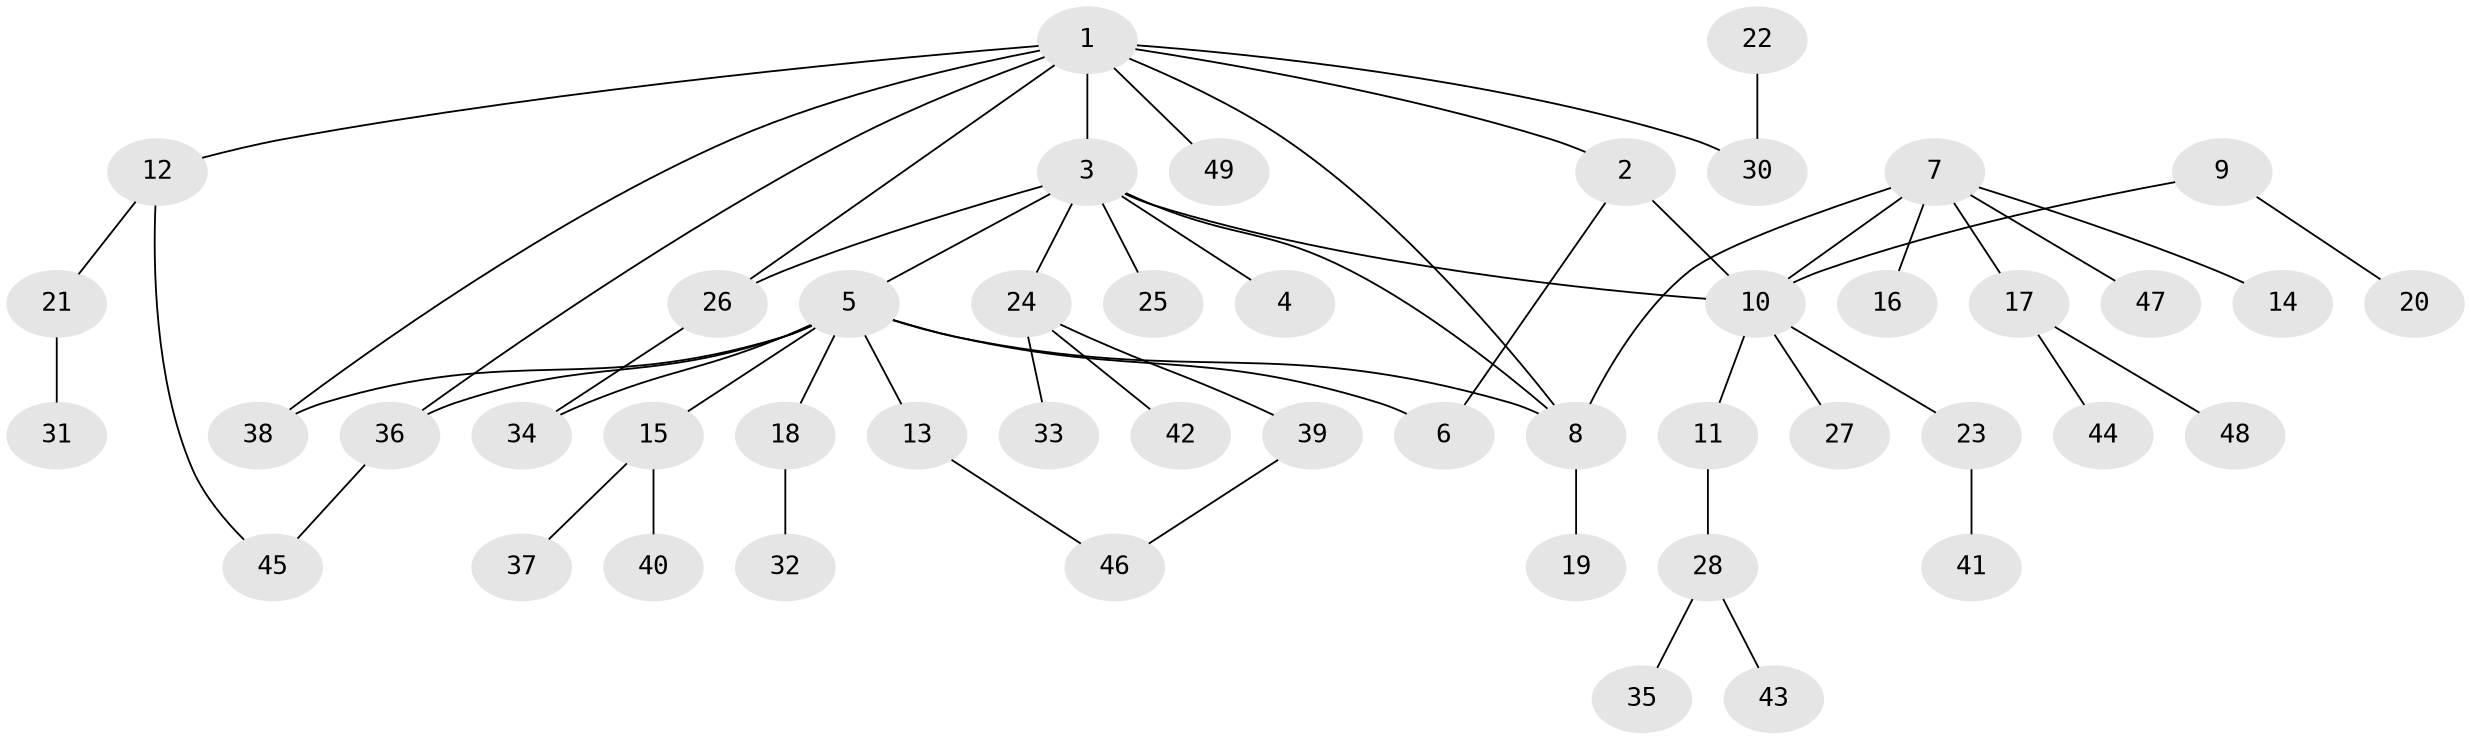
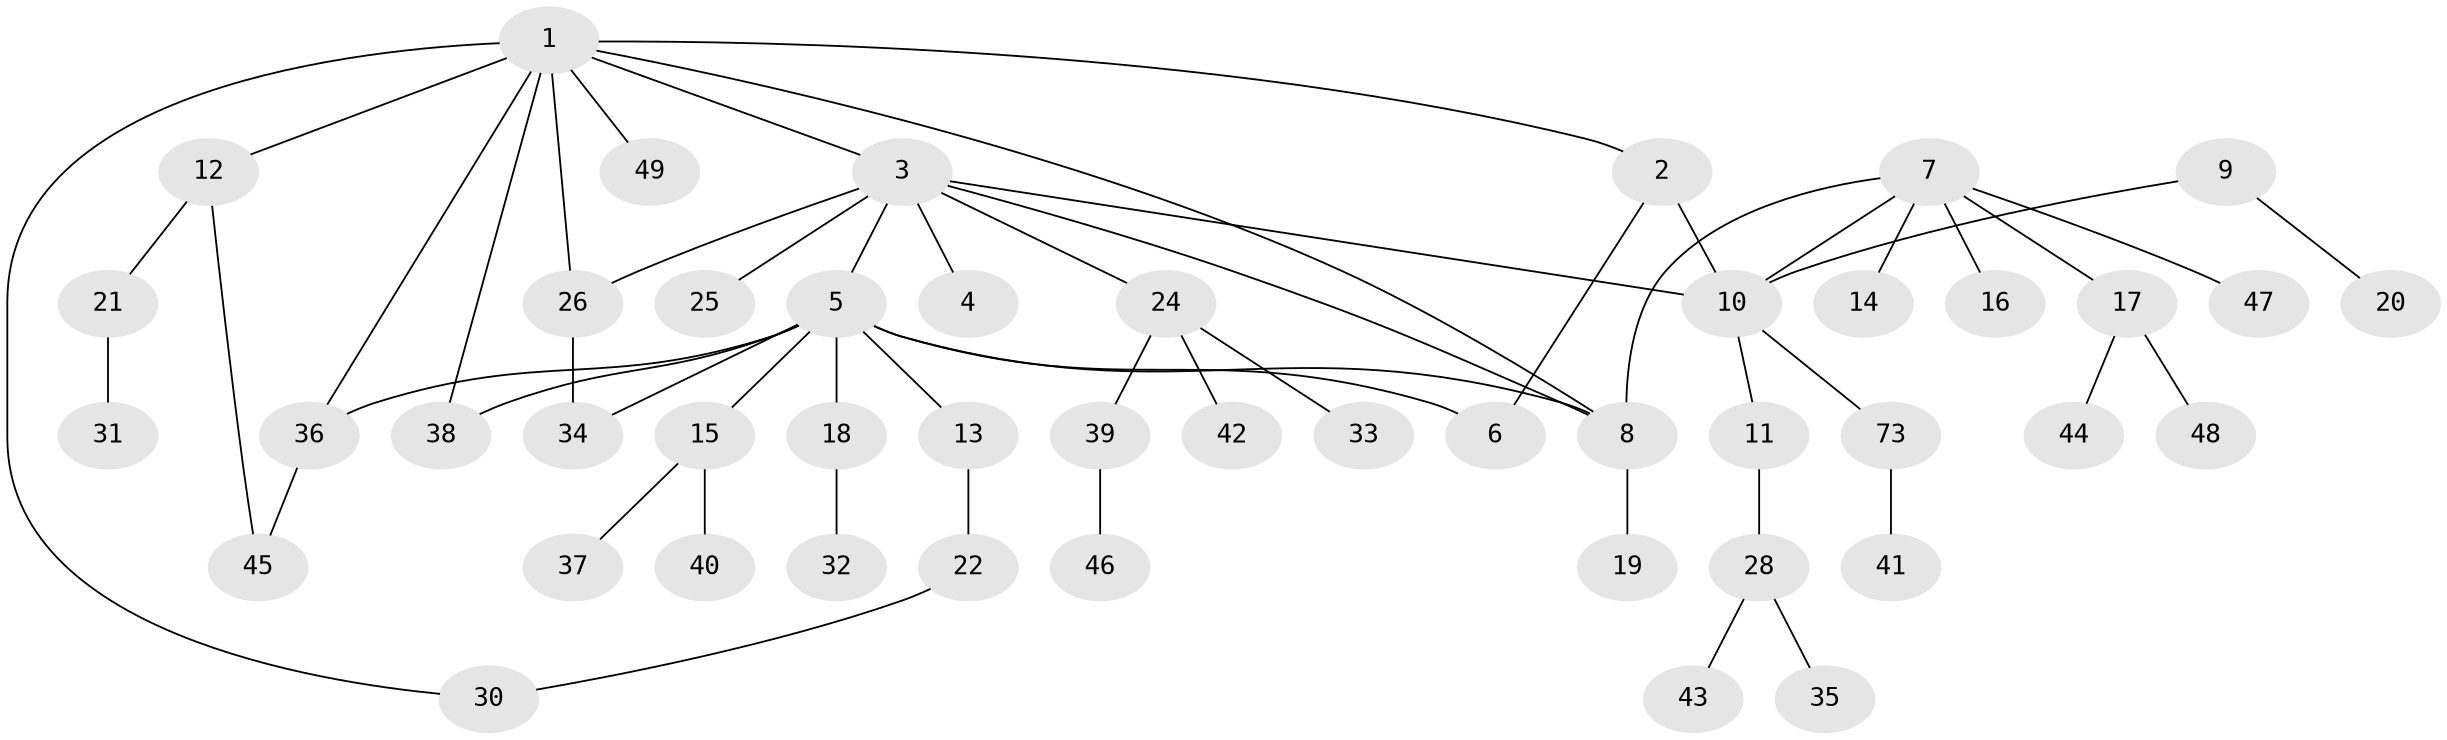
node "27": removed
node "23": label "23" -> "73"
edge "13" -- "46": now "13" -- "22"
